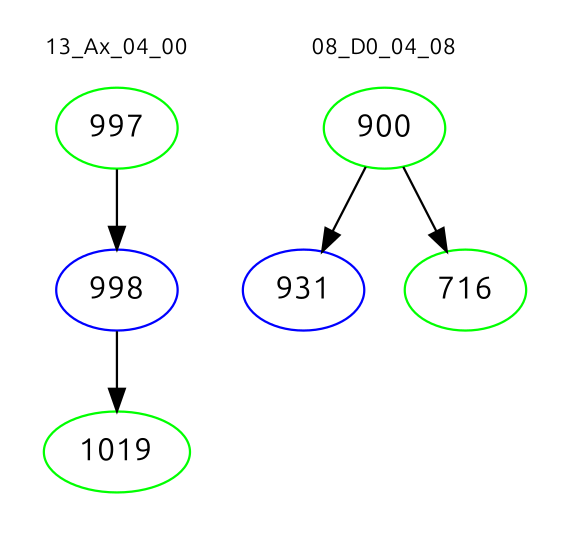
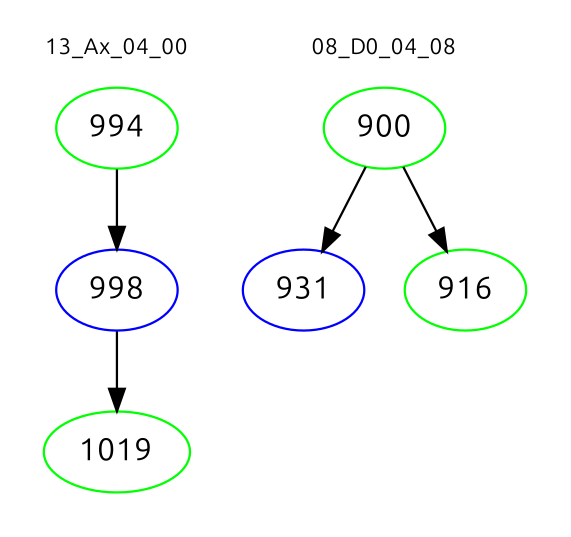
node "997": label "997" -> "994"
node "716": label "716" -> "916"
